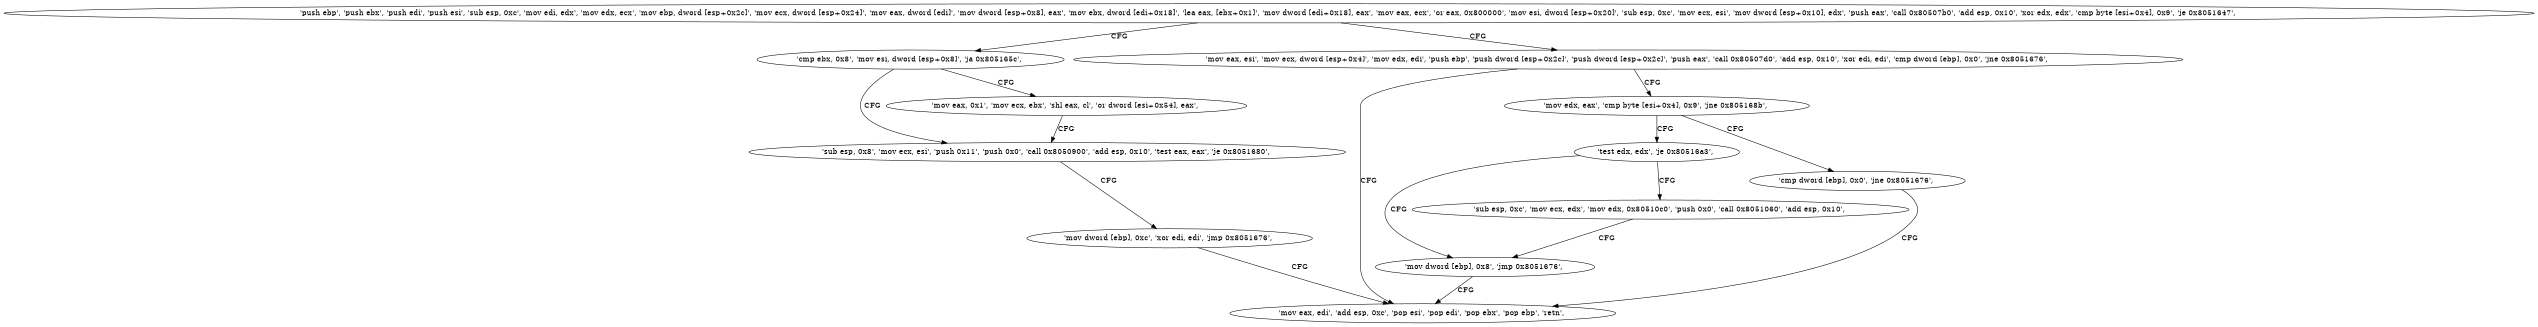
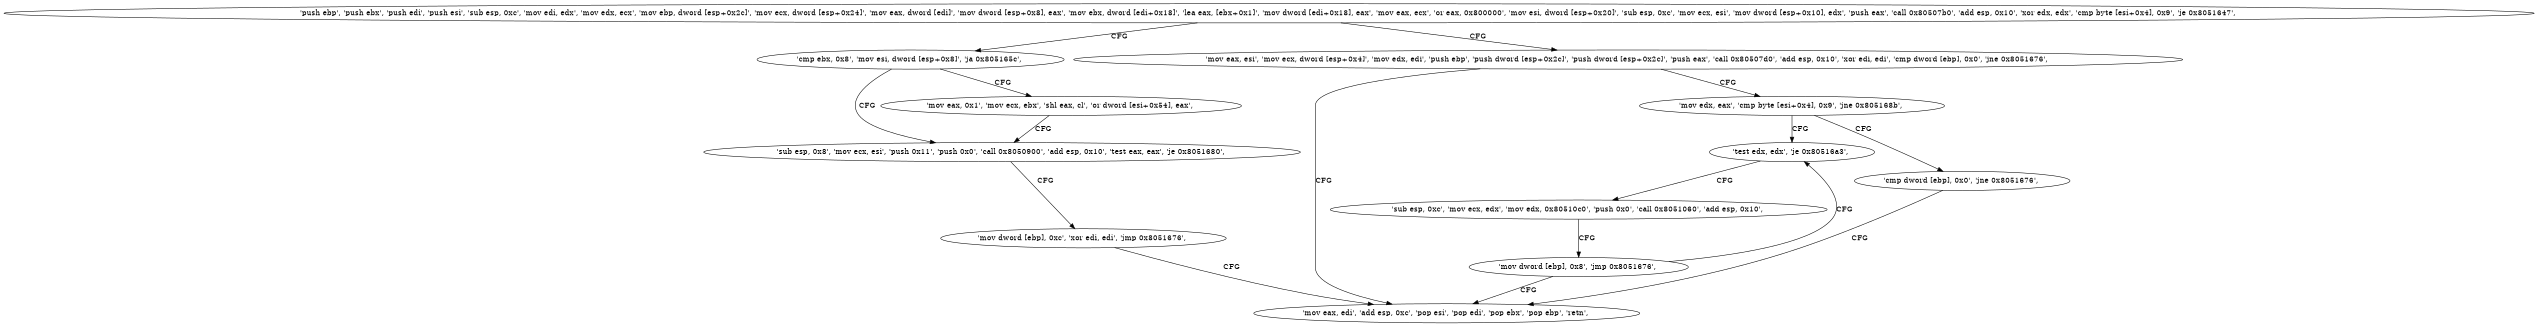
edge "'test edx, edx', 'je 0x80516a3'," -> "'mov dword [ebp], 0x8', 'jmp 0x8051676',": reversed
